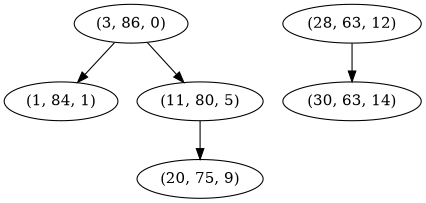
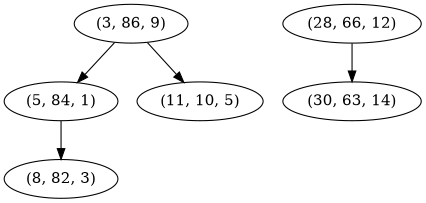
node "(3, 86, 0)": label "(3, 86, 0)" -> "(3, 86, 9)"
node "(28, 63, 12)": label "(28, 63, 12)" -> "(28, 66, 12)"
node "(1, 84, 1)": label "(1, 84, 1)" -> "(5, 84, 1)"
node "(11, 80, 5)": label "(11, 80, 5)" -> "(11, 10, 5)"
node "(8, 82, 3)": added
node "(20, 75, 9)": removed
